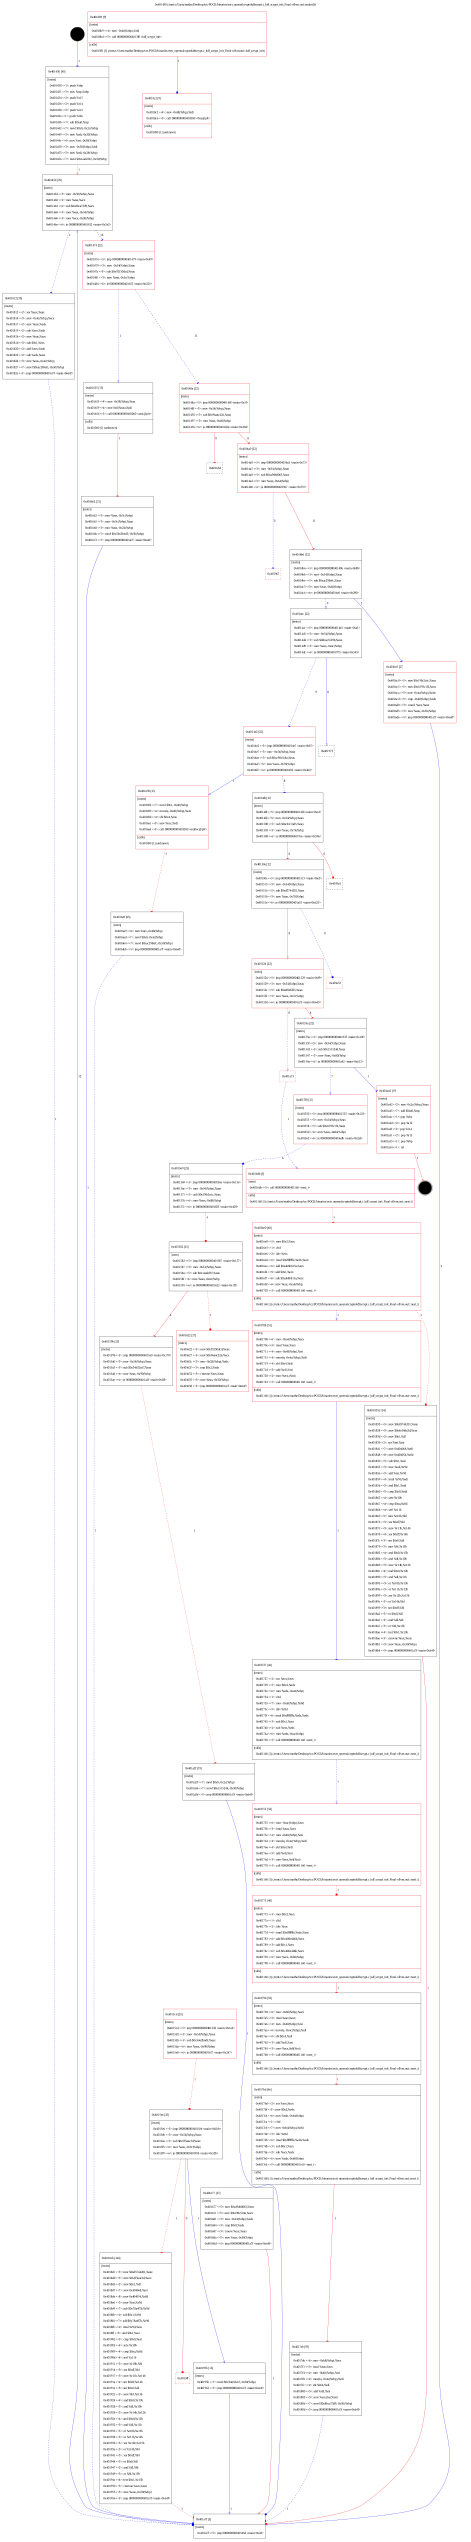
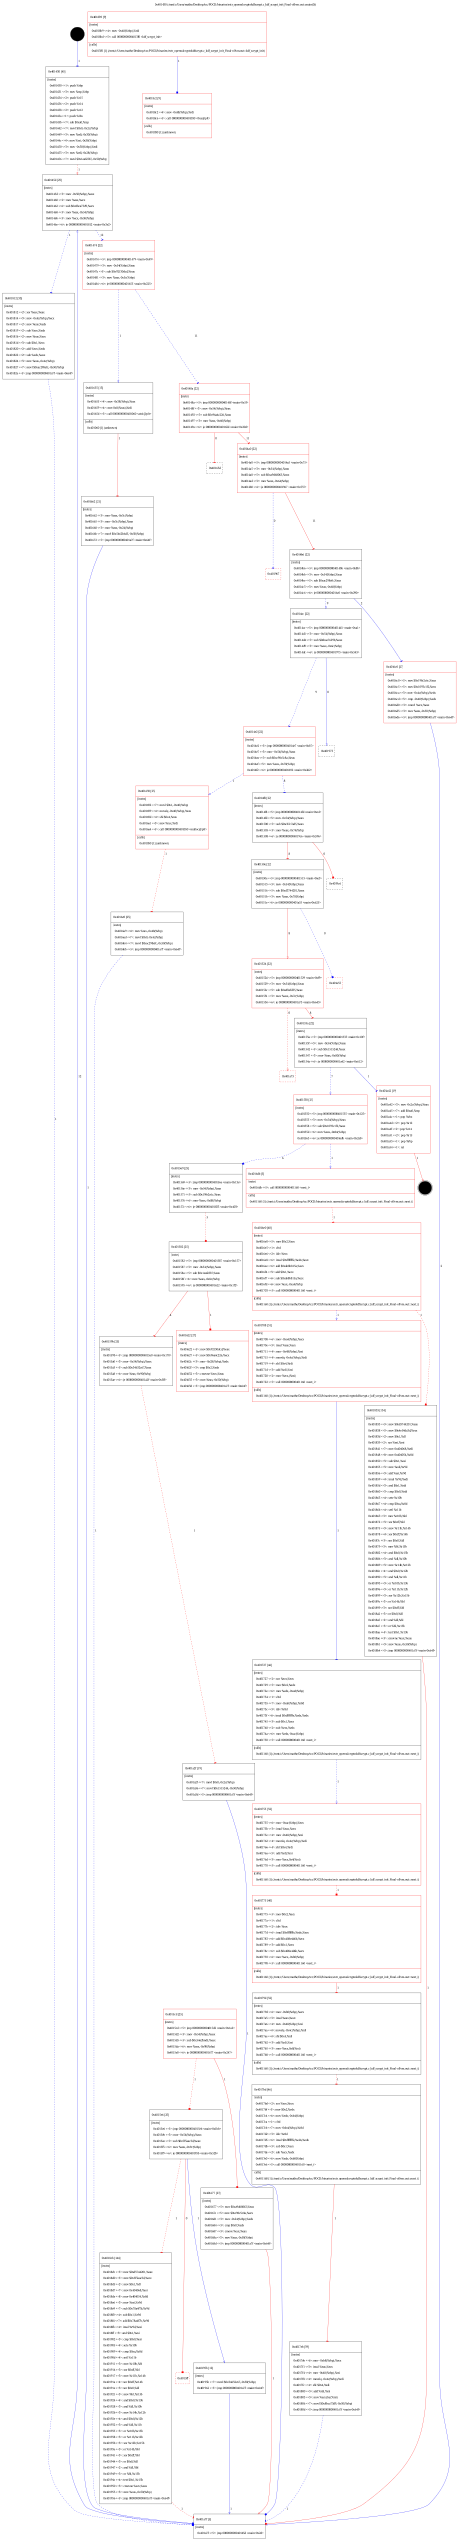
edge "0x4014e2 [22]" -> "0x401692 [23]": style solid -> dashed
edge "0x401a73" -> "0x4016db [5]": now "0x401550 [25]" -> "0x4016db [5]"
edge "0x401582 [25]" -> "0x401622 [27]": style dashed -> solid
edge "0x4015cd [25]" -> "0x401677 [27]": added, label "1"
